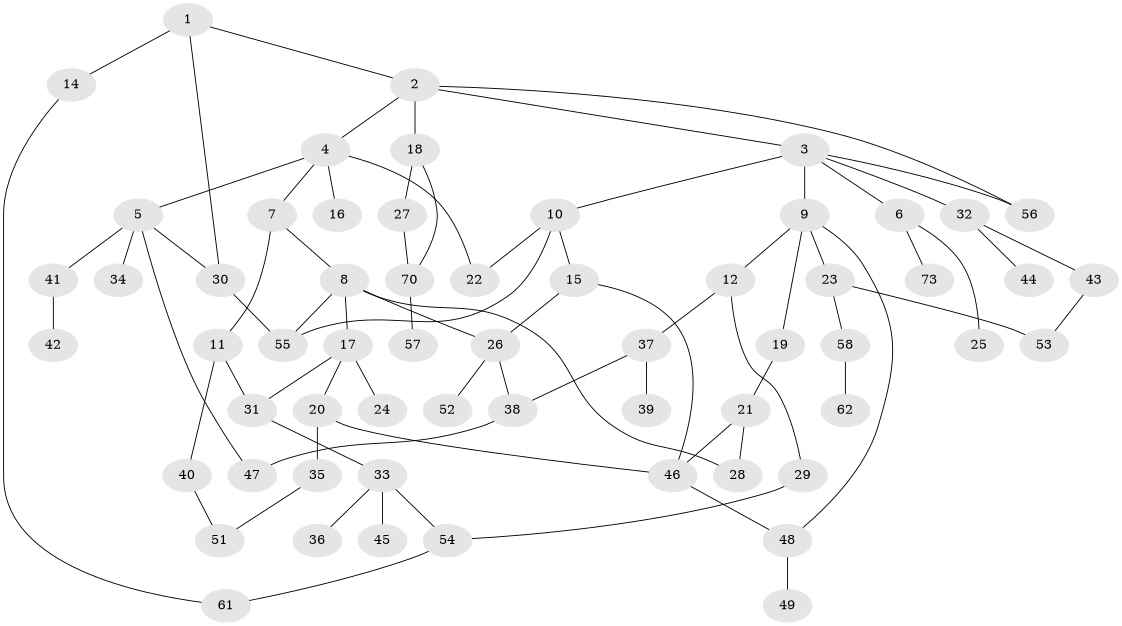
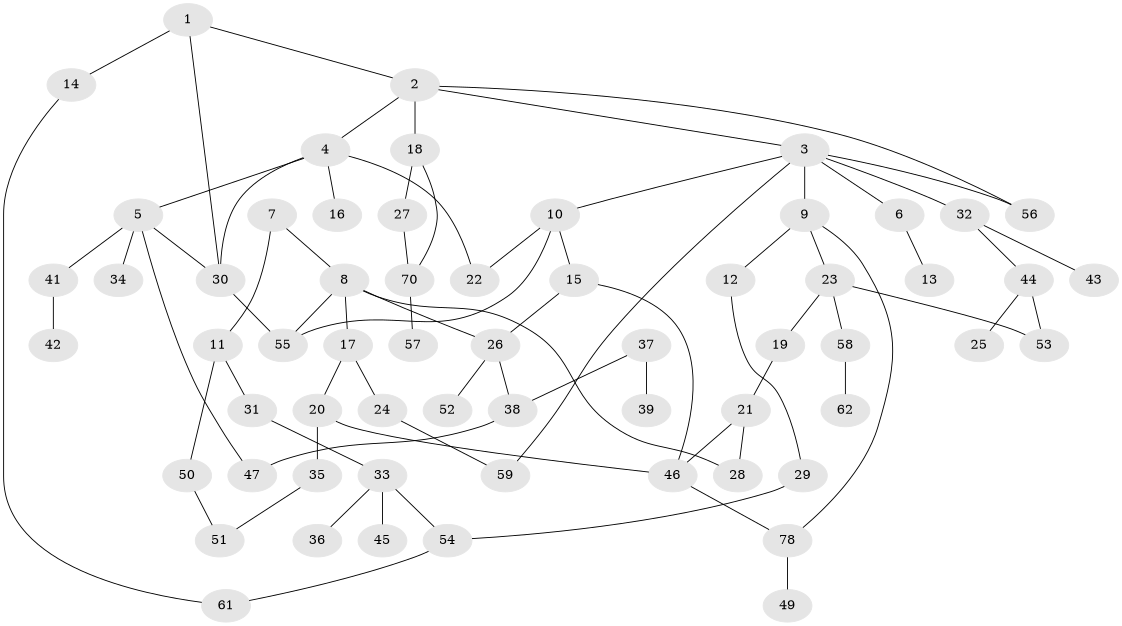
edge "4" -- "7": now "4" -- "30"
edge "6" -- "25": now "44" -- "25"
edge "9" -- "19": now "23" -- "19"
node "73": label "73" -> "13"
edge "12" -- "37": removed
edge "43" -- "53": now "44" -- "53"
edge "17" -- "31": removed
node "40": label "40" -> "50"
node "59": added
node "48": label "48" -> "78"
